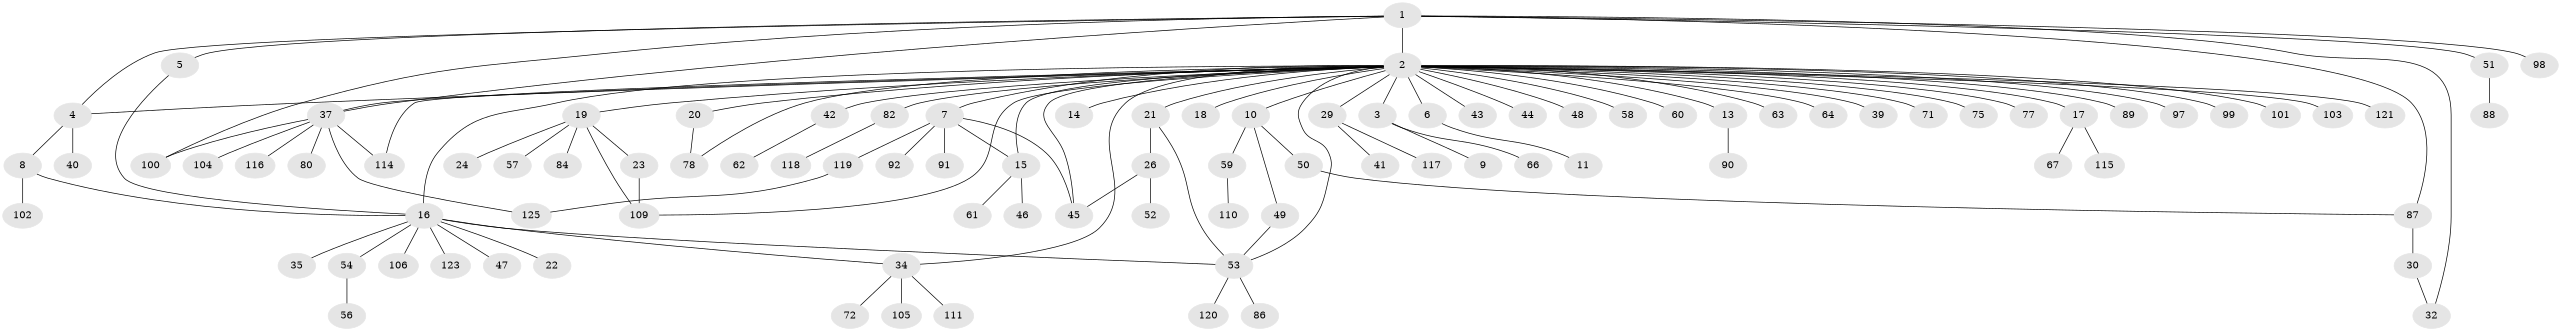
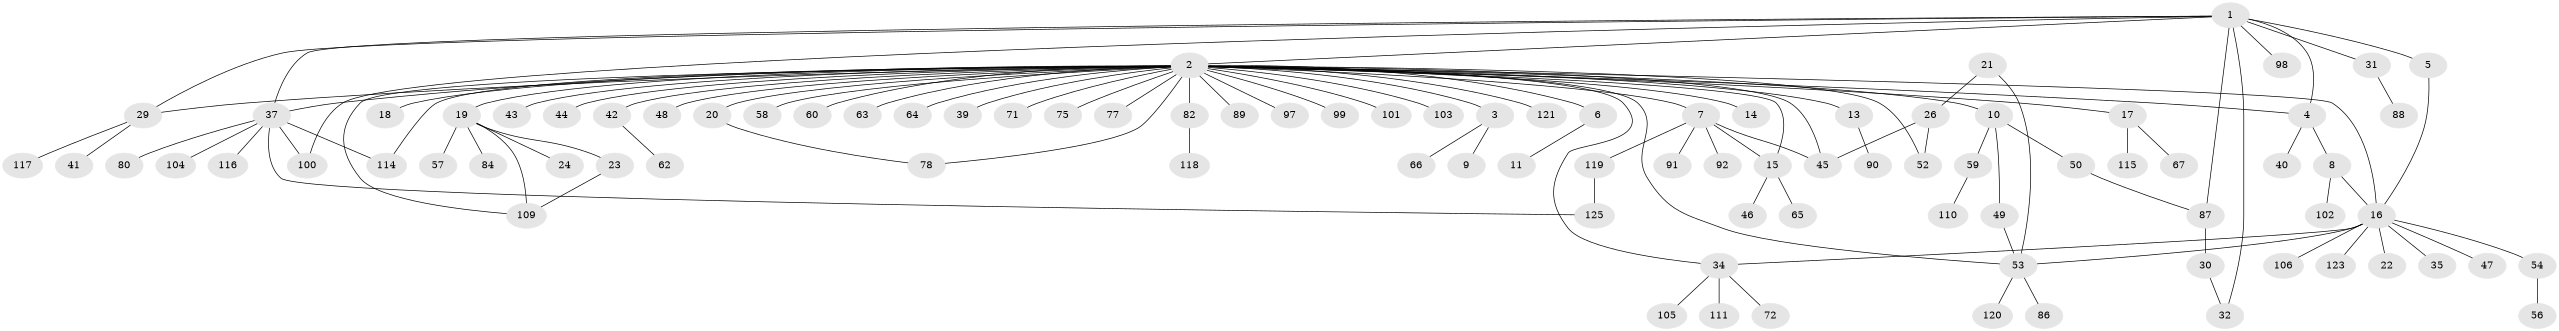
edge "1" -- "29": added
node "51": label "51" -> "31"
edge "2" -- "21": now "2" -- "52"
node "61": label "61" -> "65"
